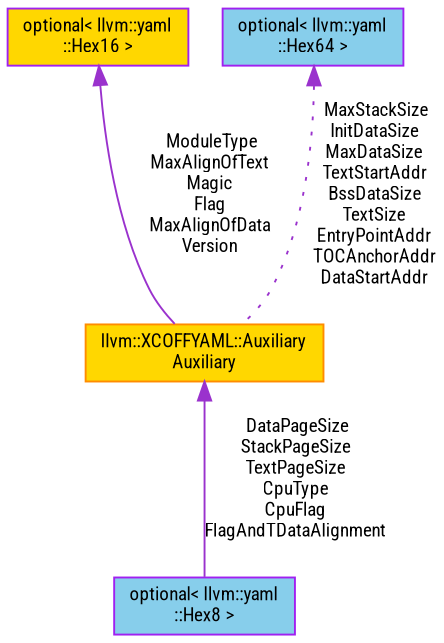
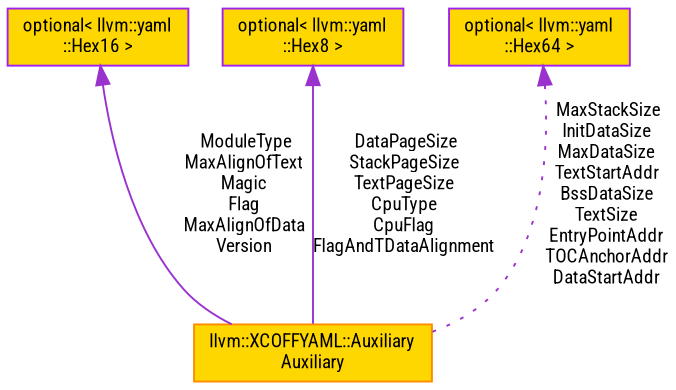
node "optional< llvm::yaml ::Hex64 >": fillcolor skyblue -> gold
edge "optional< llvm::yaml ::Hex8 >" -> "llvm::XCOFFYAML::Auxiliary Auxiliary": reversed
node "optional< llvm::yaml ::Hex8 >": fillcolor skyblue -> gold
